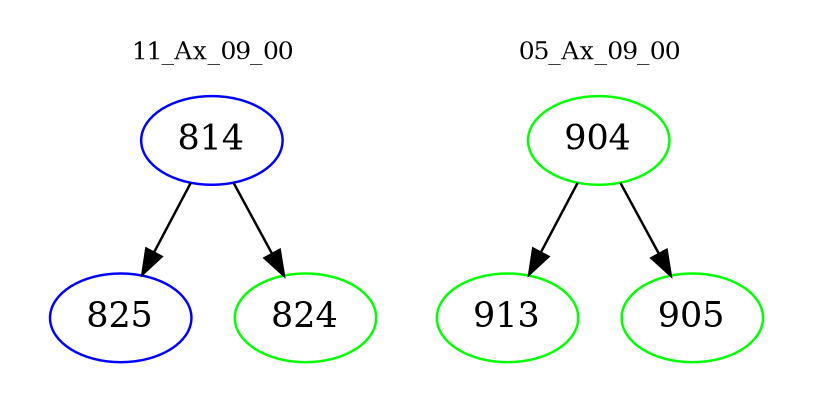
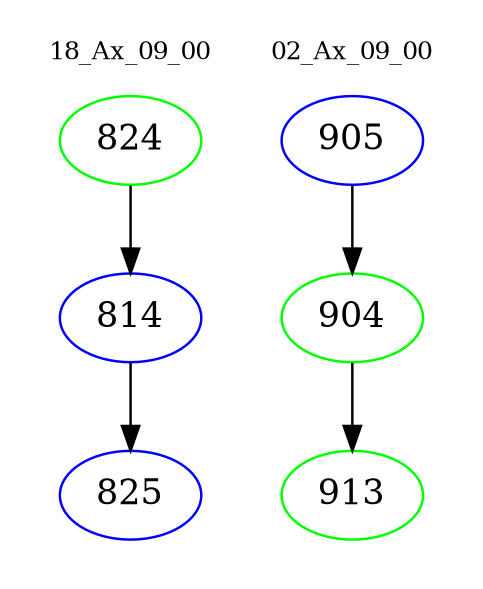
cluster "11_Ax_09_00": label "11_Ax_09_00" -> "18_Ax_09_00"
cluster "05_Ax_09_00": label "05_Ax_09_00" -> "02_Ax_09_00"
edge "814" -> "824": reversed
edge "904" -> "905": reversed
node "905": color green -> blue
